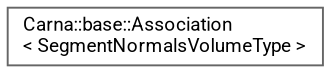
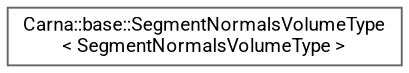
node "Carna::base::Association < SegmentNormalsVolumeType >": label "Carna::base::Association < SegmentNormalsVolumeType >" -> "Carna::base::SegmentNormalsVolumeType < SegmentNormalsVolumeType >"
